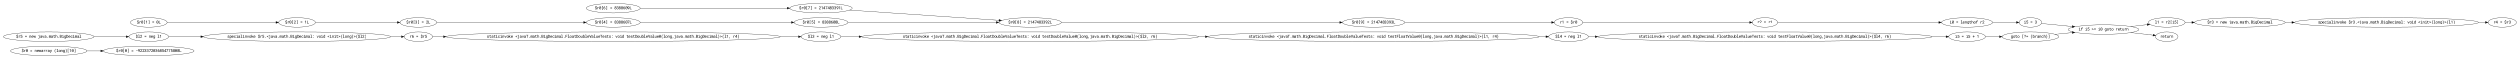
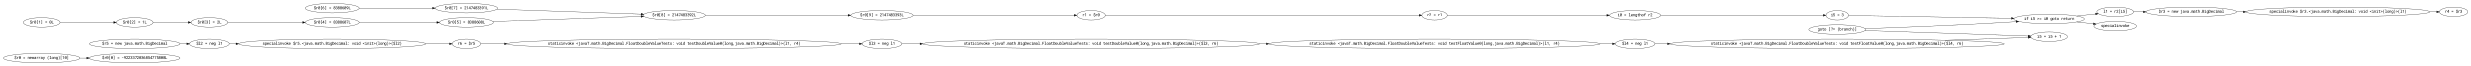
edge "i5 = i5 + 1" -> "goto [?= (branch)]": reversed
node "return": label "return" -> "specialinvoke"
